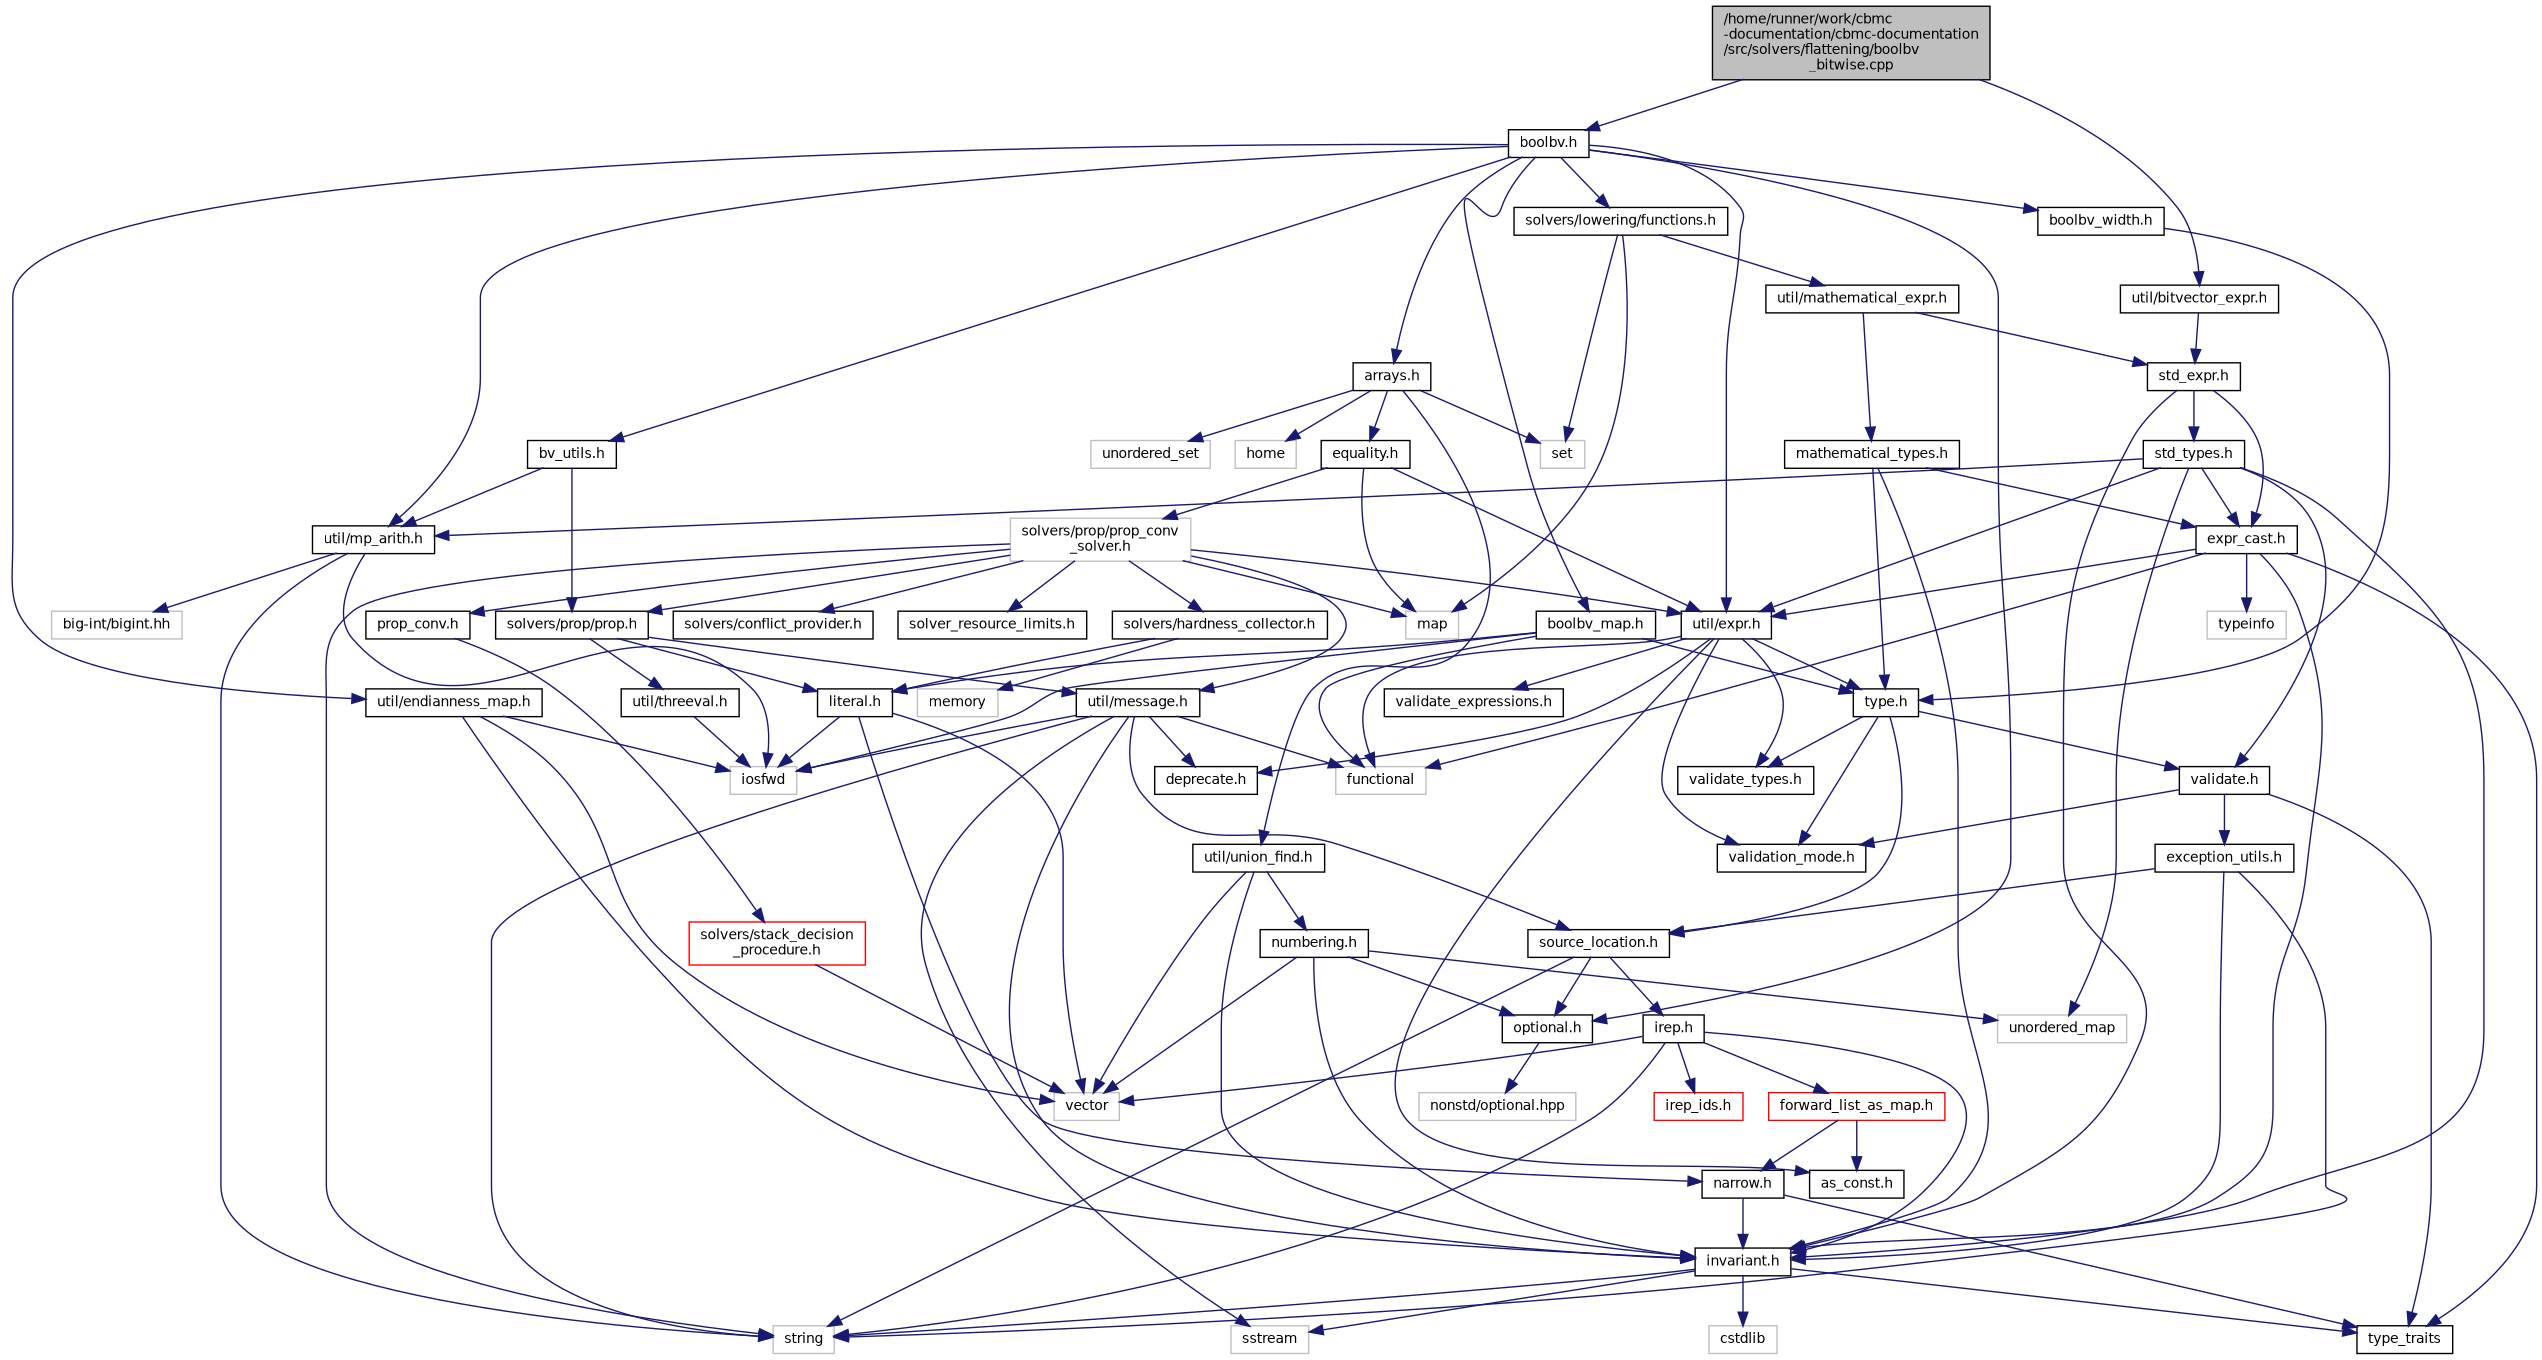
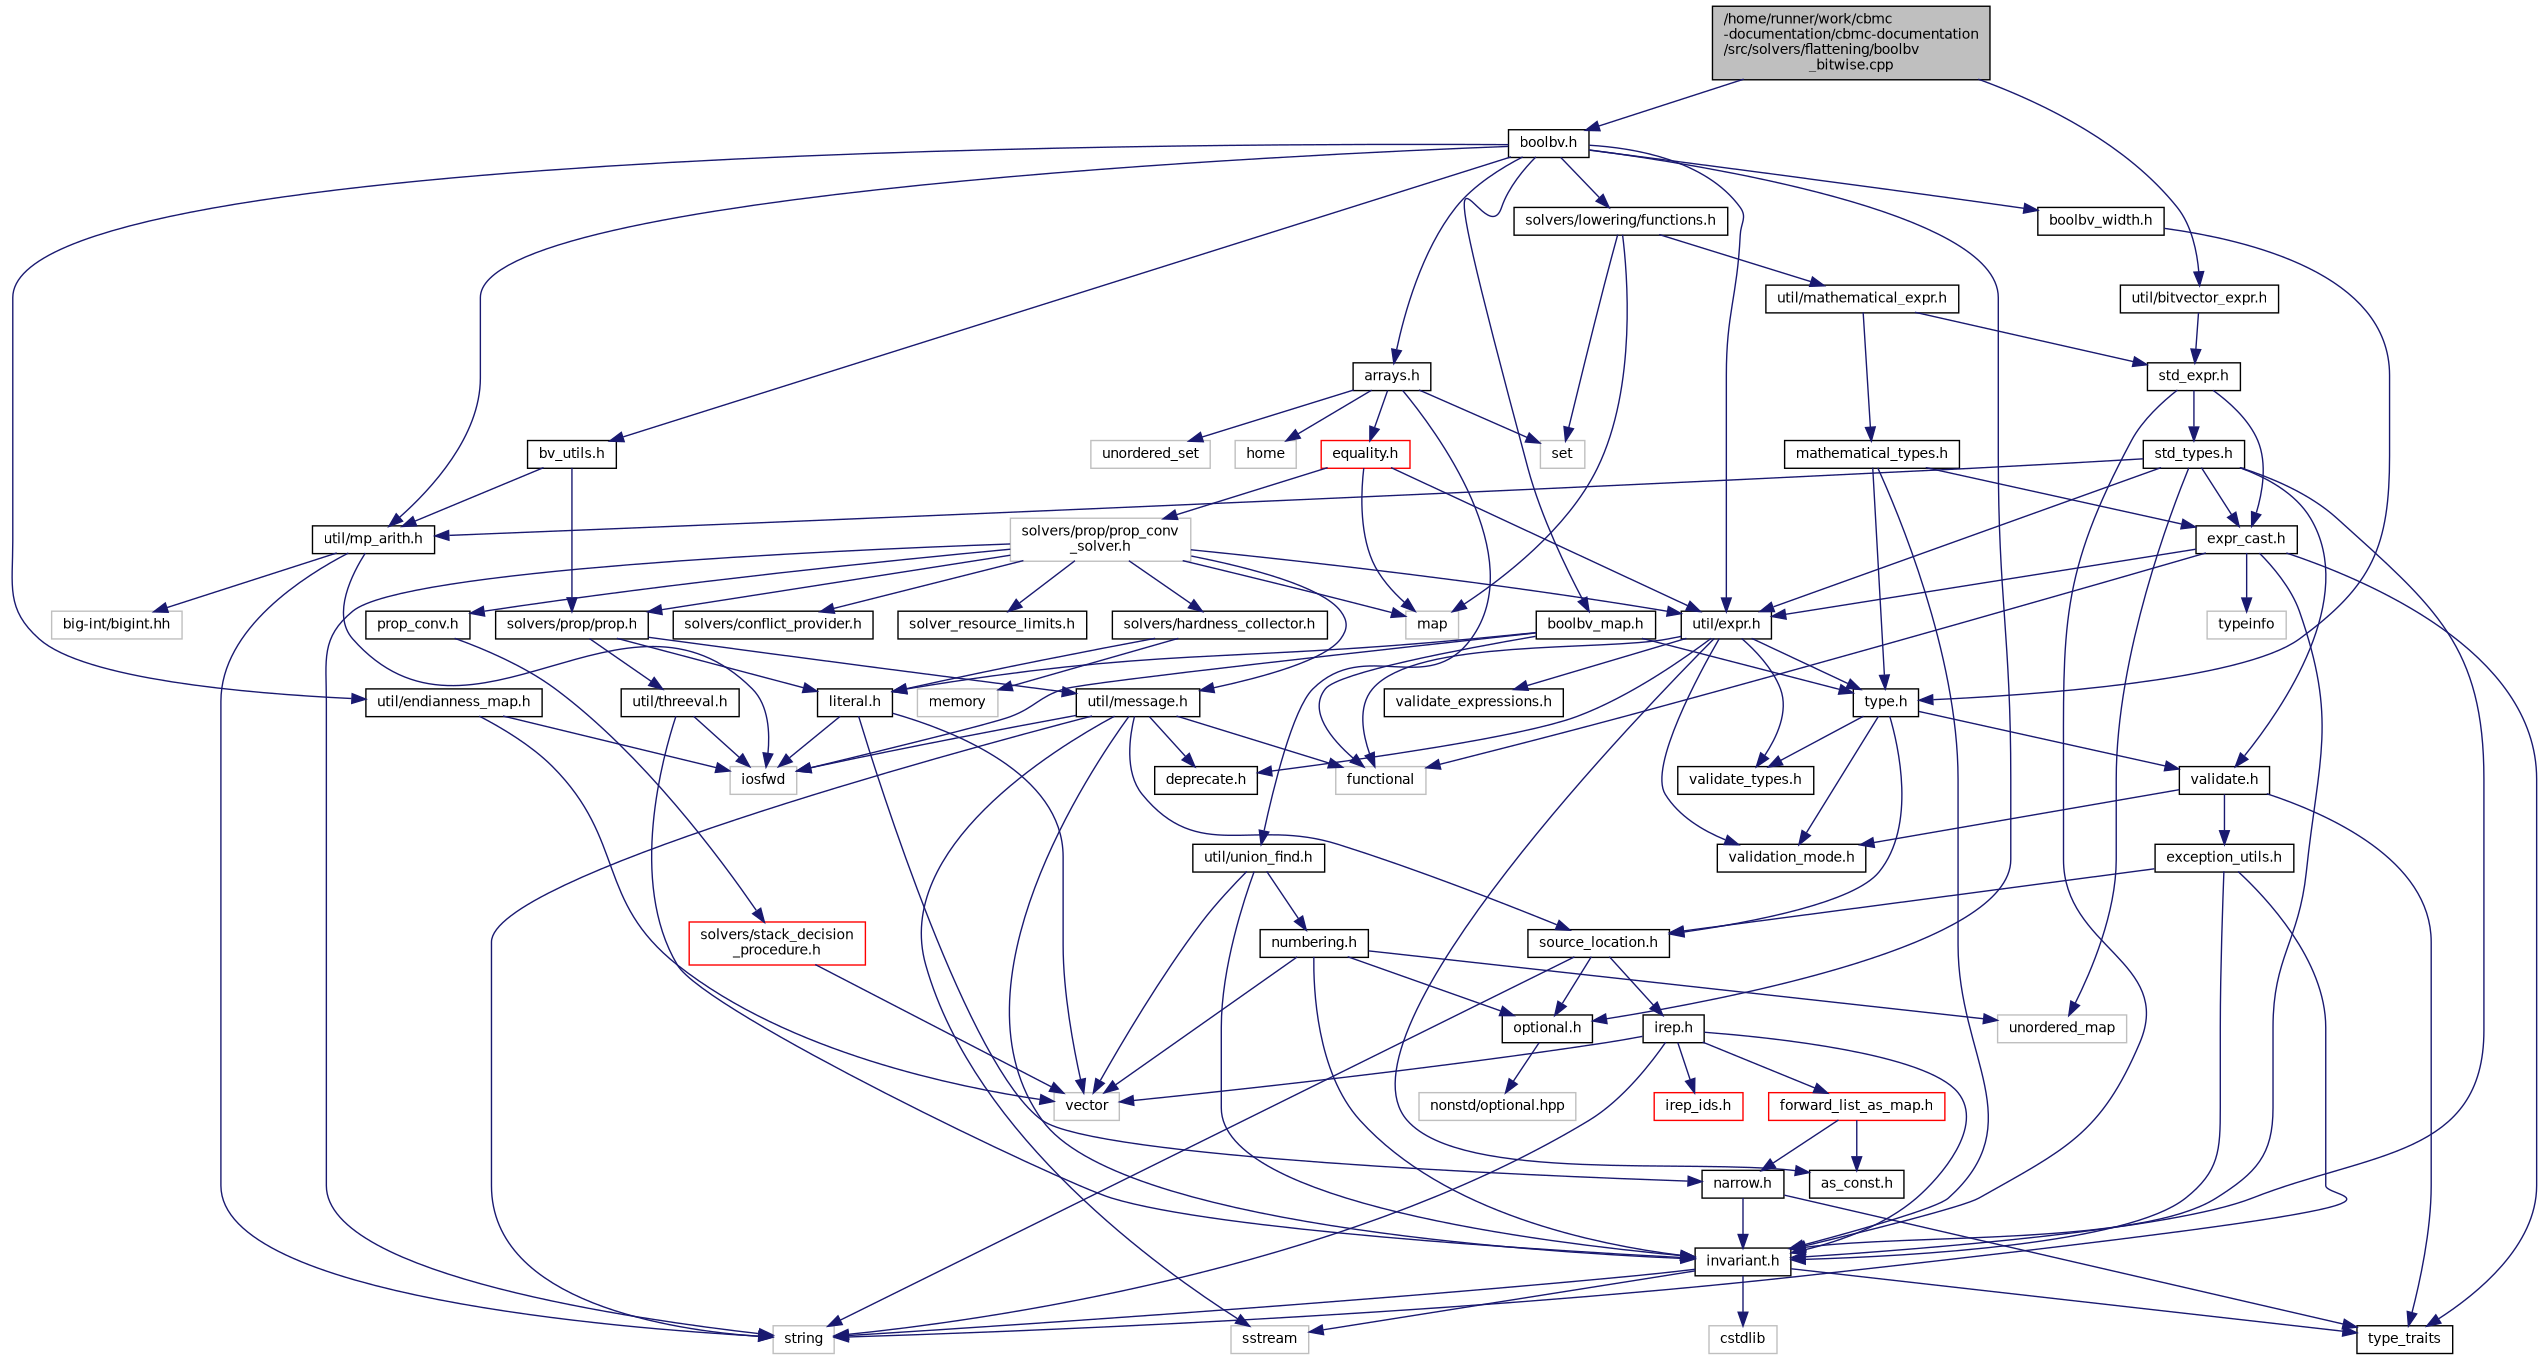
node "equality.h": color black -> red
edge "util/endianness_map.h" -> "invariant.h": now "util/threeval.h" -> "invariant.h"
